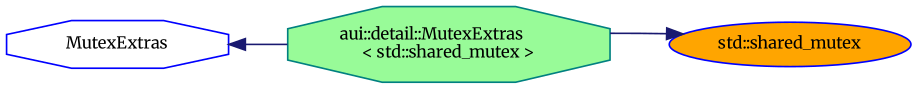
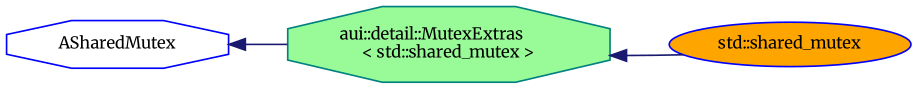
edge "aui::detail::MutexExtras < std::shared_mutex >" -> "std::shared_mutex": reversed
node "MutexExtras": label "MutexExtras" -> "ASharedMutex"
